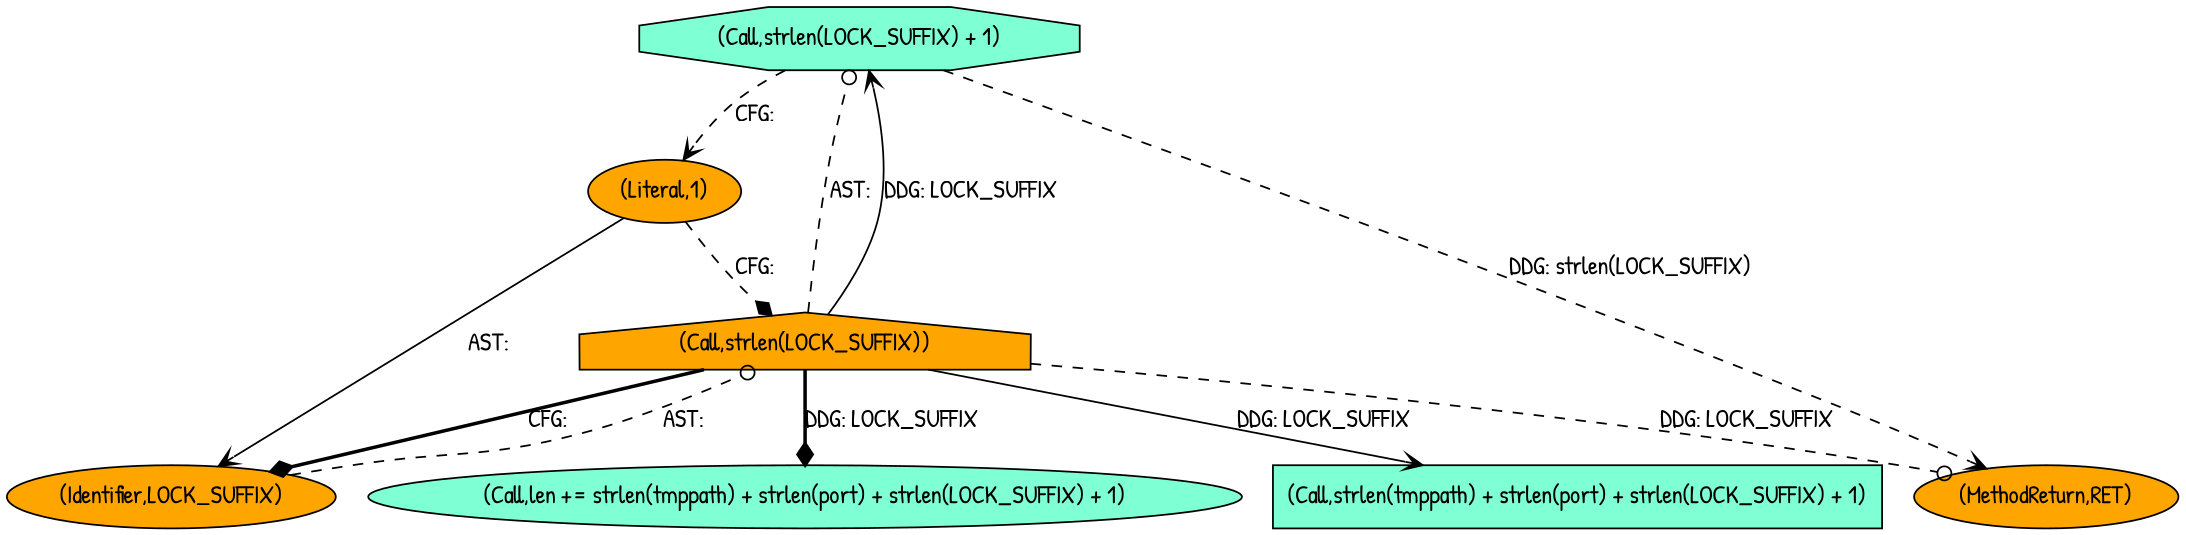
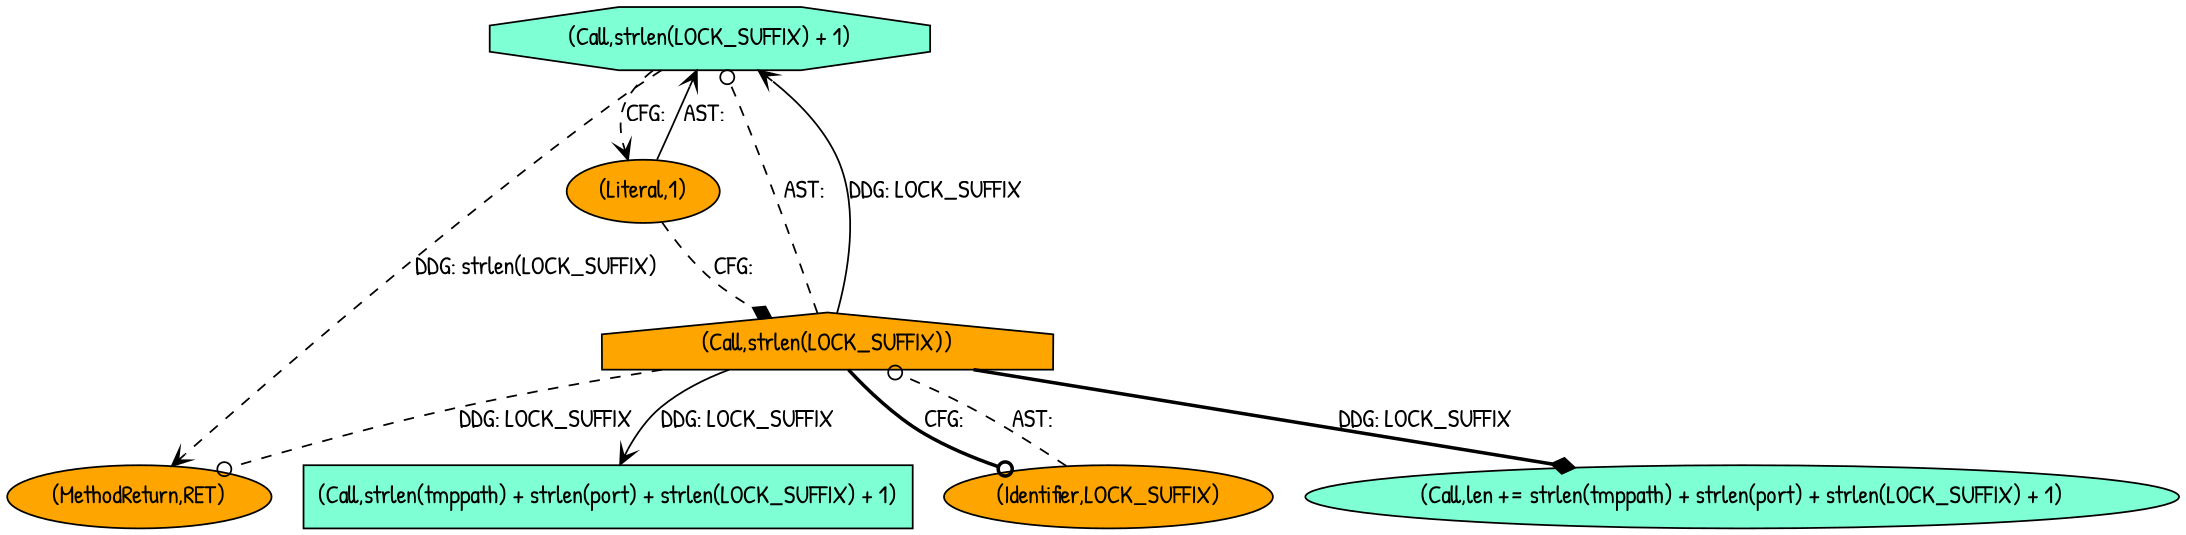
edge "(Literal,1)" -> "(Identifier,LOCK_SUFFIX)": now "(Literal,1)" -> "(Call,strlen(LOCK_SUFFIX) + 1)"
edge "(Call,strlen(LOCK_SUFFIX))" -> "(Identifier,LOCK_SUFFIX)": arrowhead diamond -> odot
